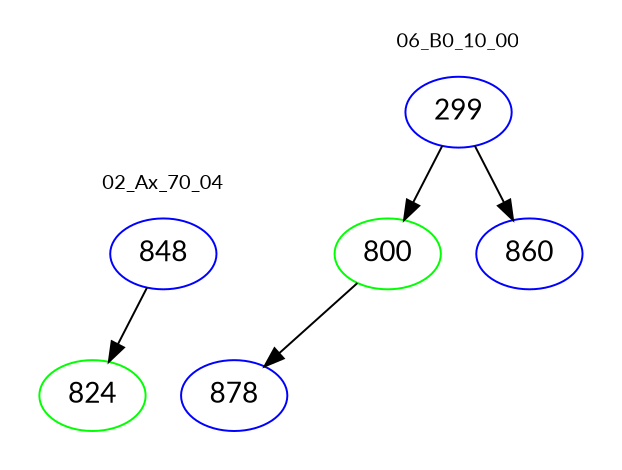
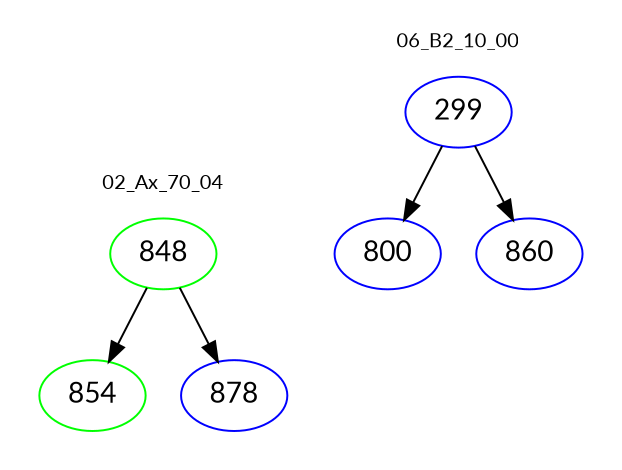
cluster "06_B0_10_00": label "06_B0_10_00" -> "06_B2_10_00"
node "848": color blue -> green
node "800": color green -> blue
edge "800" -> "878": now "848" -> "878"
node "824": label "824" -> "854"
